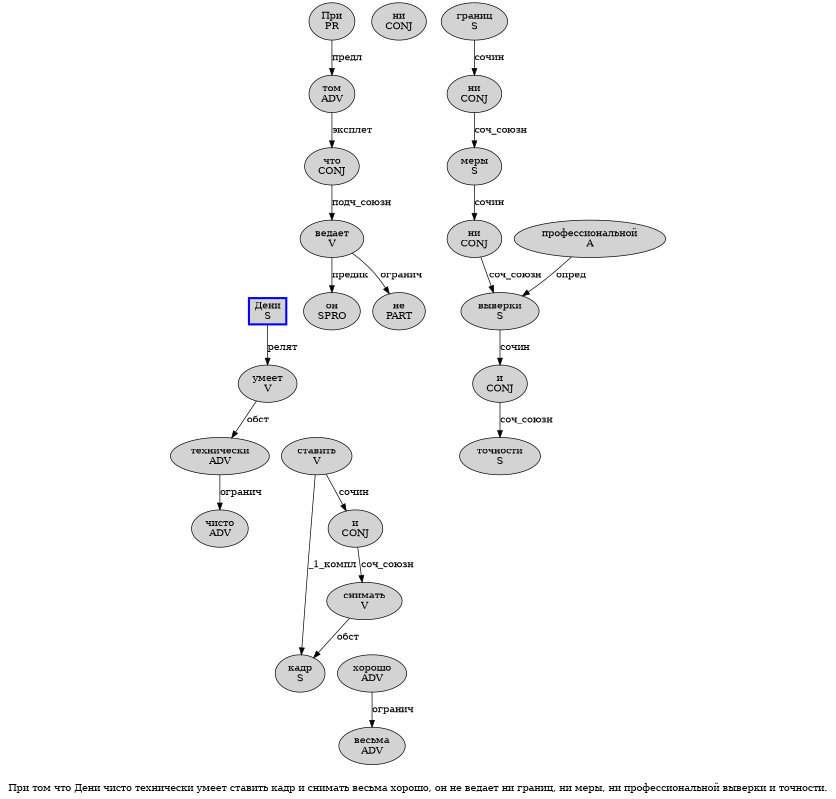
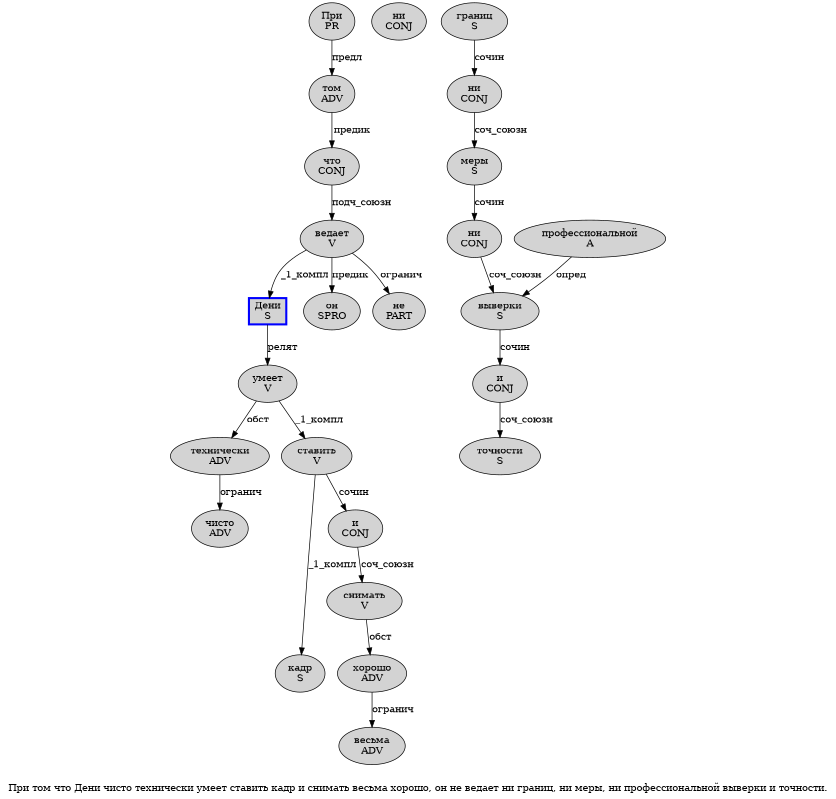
edge "том ADV" -> "что CONJ": label "эксплет" -> "предик"
edge "ведает V" -> "Дени S": added, label "_1_компл"
edge "умеет V" -> "ставить V": added, label "_1_компл"
edge "снимать V" -> "кадр S": now "снимать V" -> "хорошо ADV"
